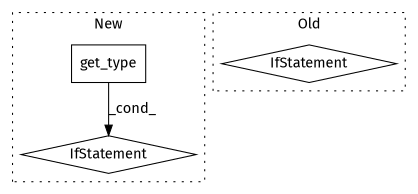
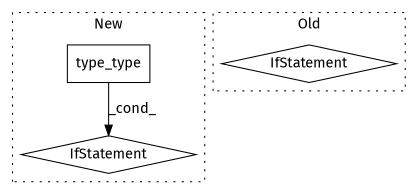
node "get_type": label "get_type" -> "type_type"
